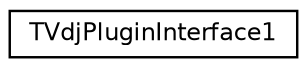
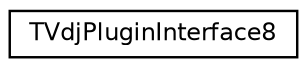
node "TVdjPluginInterface1": label "TVdjPluginInterface1" -> "TVdjPluginInterface8"
